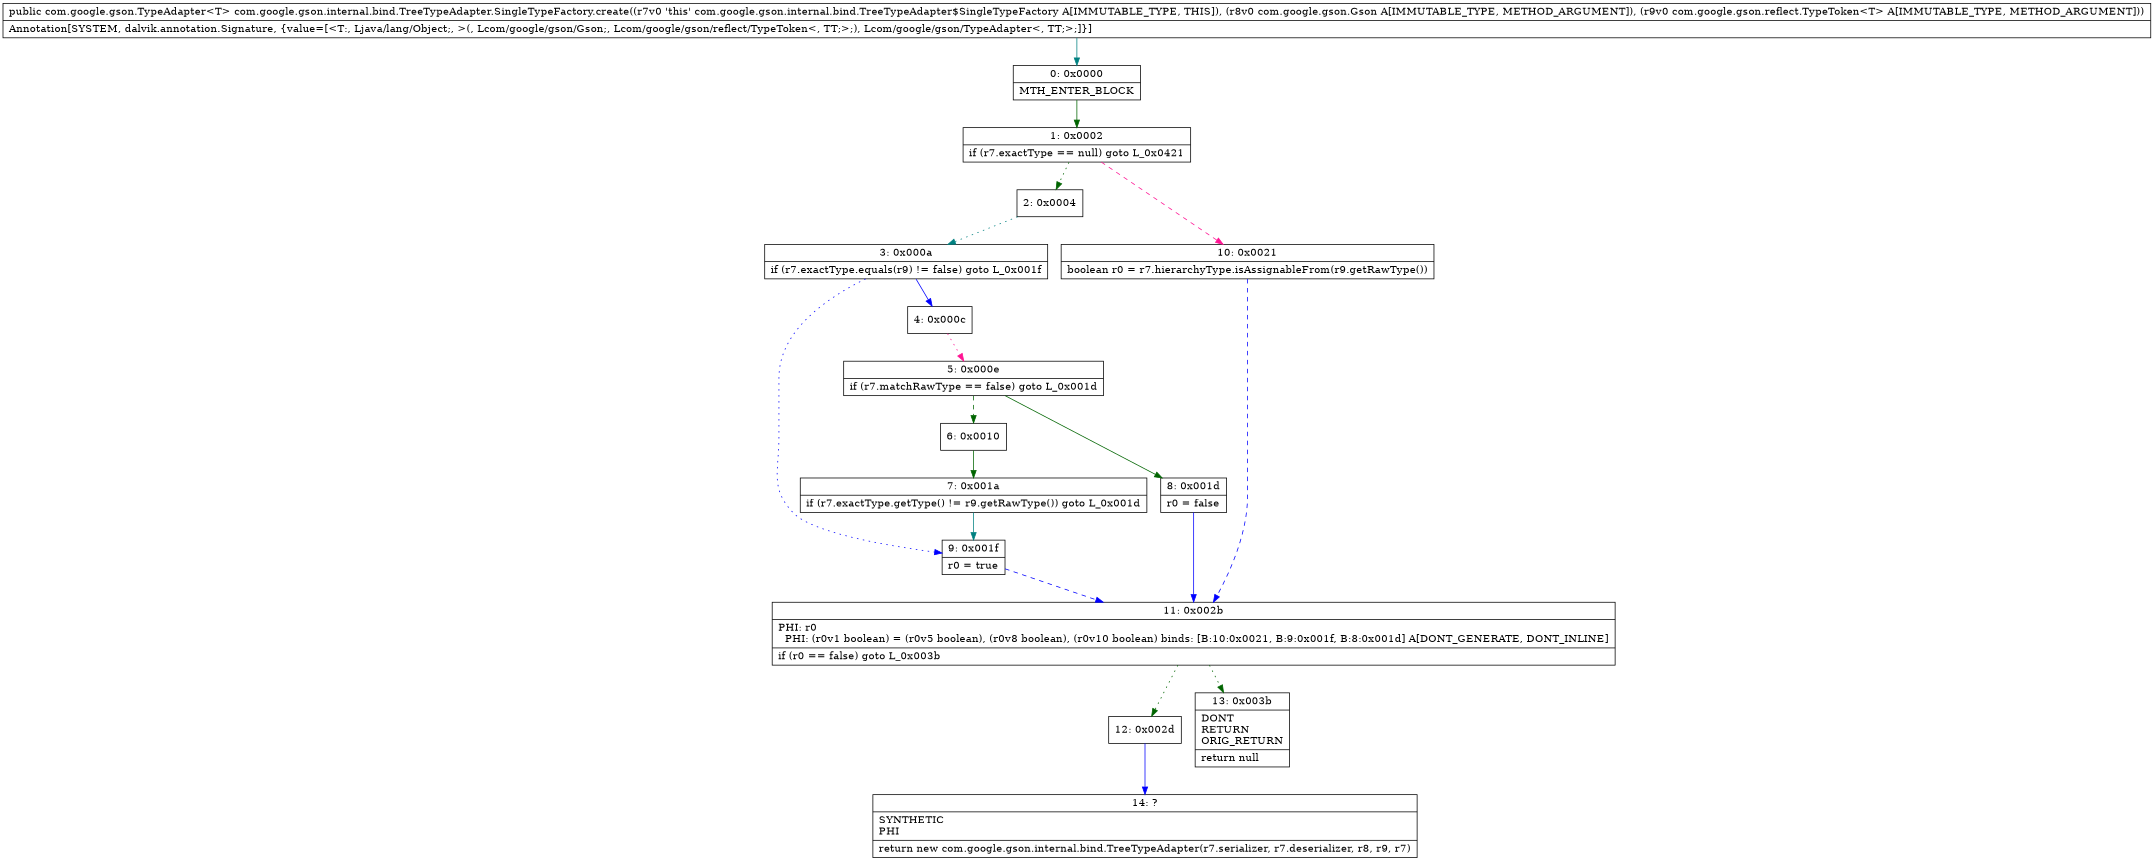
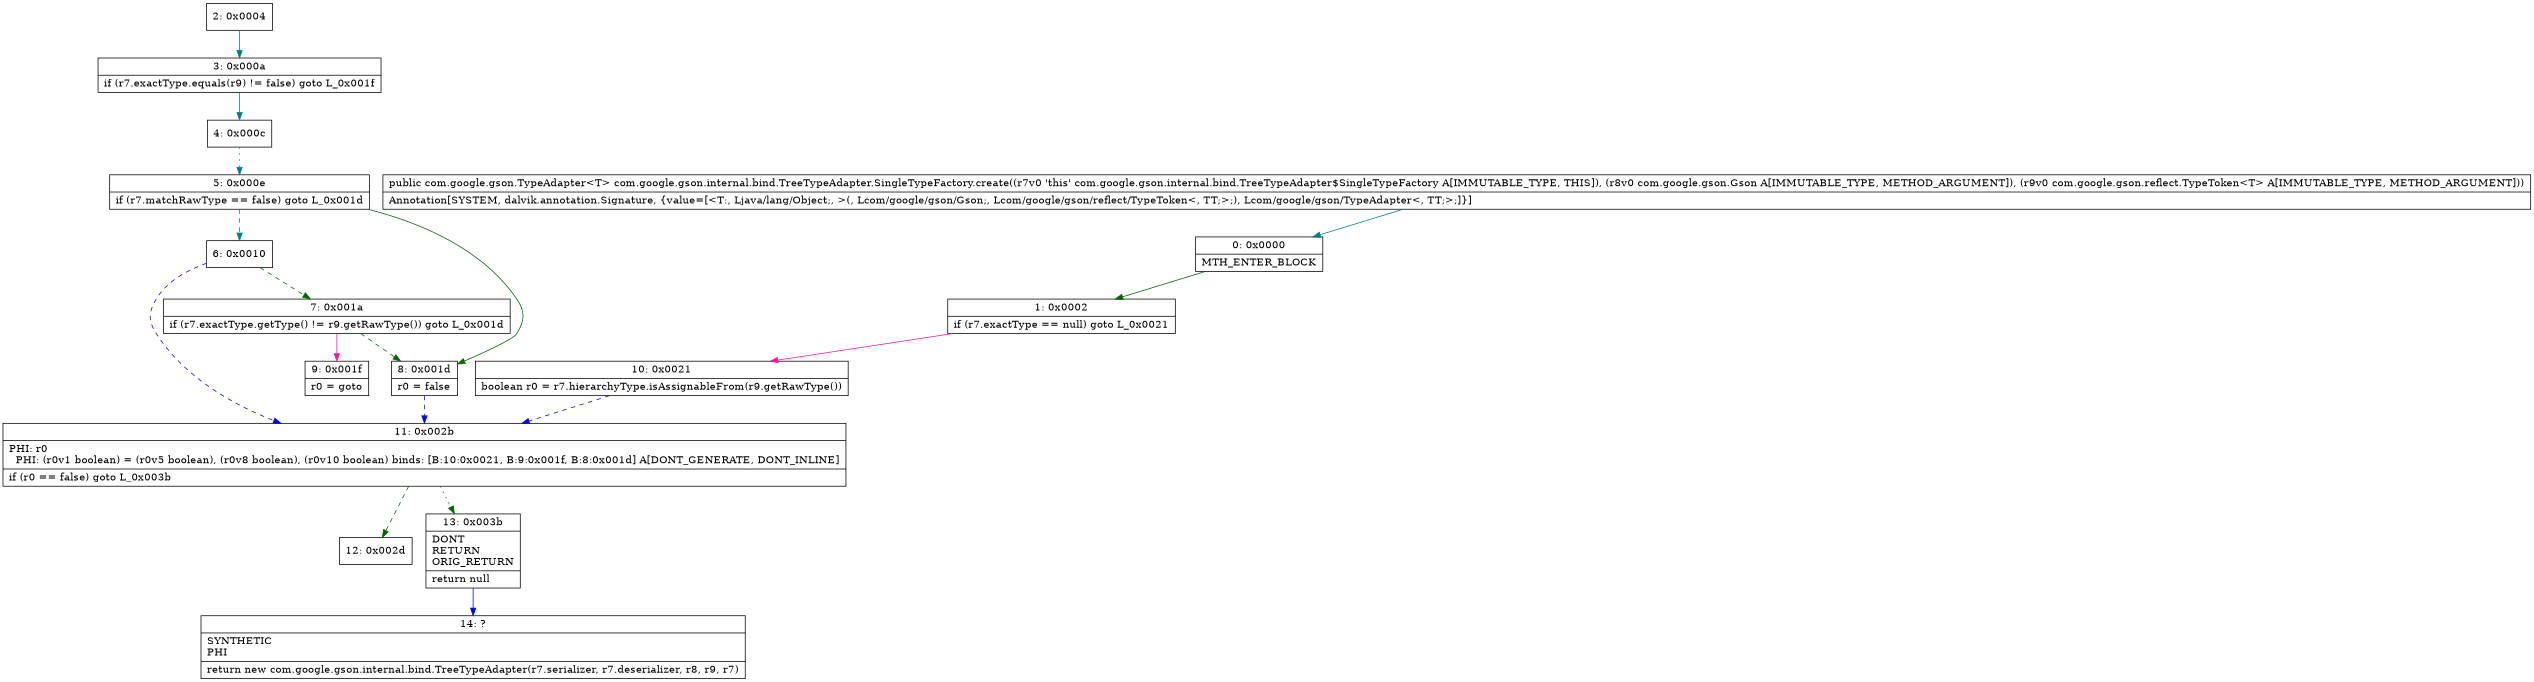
node "1: 0x0002": text "if (r7.exactType == null) goto L_0x0421" -> "if (r7.exactType == null) goto L_0x0021"
edge "1: 0x0002" -> "2: 0x0004": removed
edge "1: 0x0002" -> "10: 0x0021": style dashed -> solid
edge "2: 0x0004" -> "3: 0x000a": style dotted -> solid
edge "3: 0x000a" -> "4: 0x000c": color blue -> teal
edge "4: 0x000c" -> "5: 0x000e": color deeppink -> teal
edge "7: 0x001a" -> "8: 0x001d": added
edge "5: 0x000e" -> "6: 0x0010": color darkgreen -> teal
edge "3: 0x000a" -> "9: 0x001f": removed
edge "6: 0x0010" -> "7: 0x001a": style solid -> dashed
edge "7: 0x001a" -> "9: 0x001f": color teal -> deeppink
edge "8: 0x001d" -> "11: 0x002b": style solid -> dashed
node "9: 0x001f": text "r0 = true" -> "r0 = goto"
edge "9: 0x001f" -> "11: 0x002b": now "6: 0x0010" -> "11: 0x002b"
edge "11: 0x002b" -> "12: 0x002d": style dotted -> dashed
edge "12: 0x002d" -> "14: ?": now "13: 0x003b" -> "14: ?"
